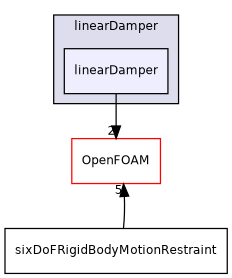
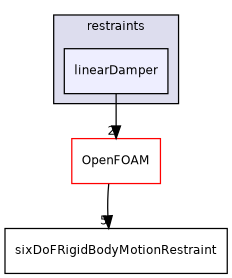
cluster "linearDamper": label "linearDamper" -> "restraints"
edge "sixDoFRigidBodyMotionRestraint" -> "OpenFOAM": reversed
